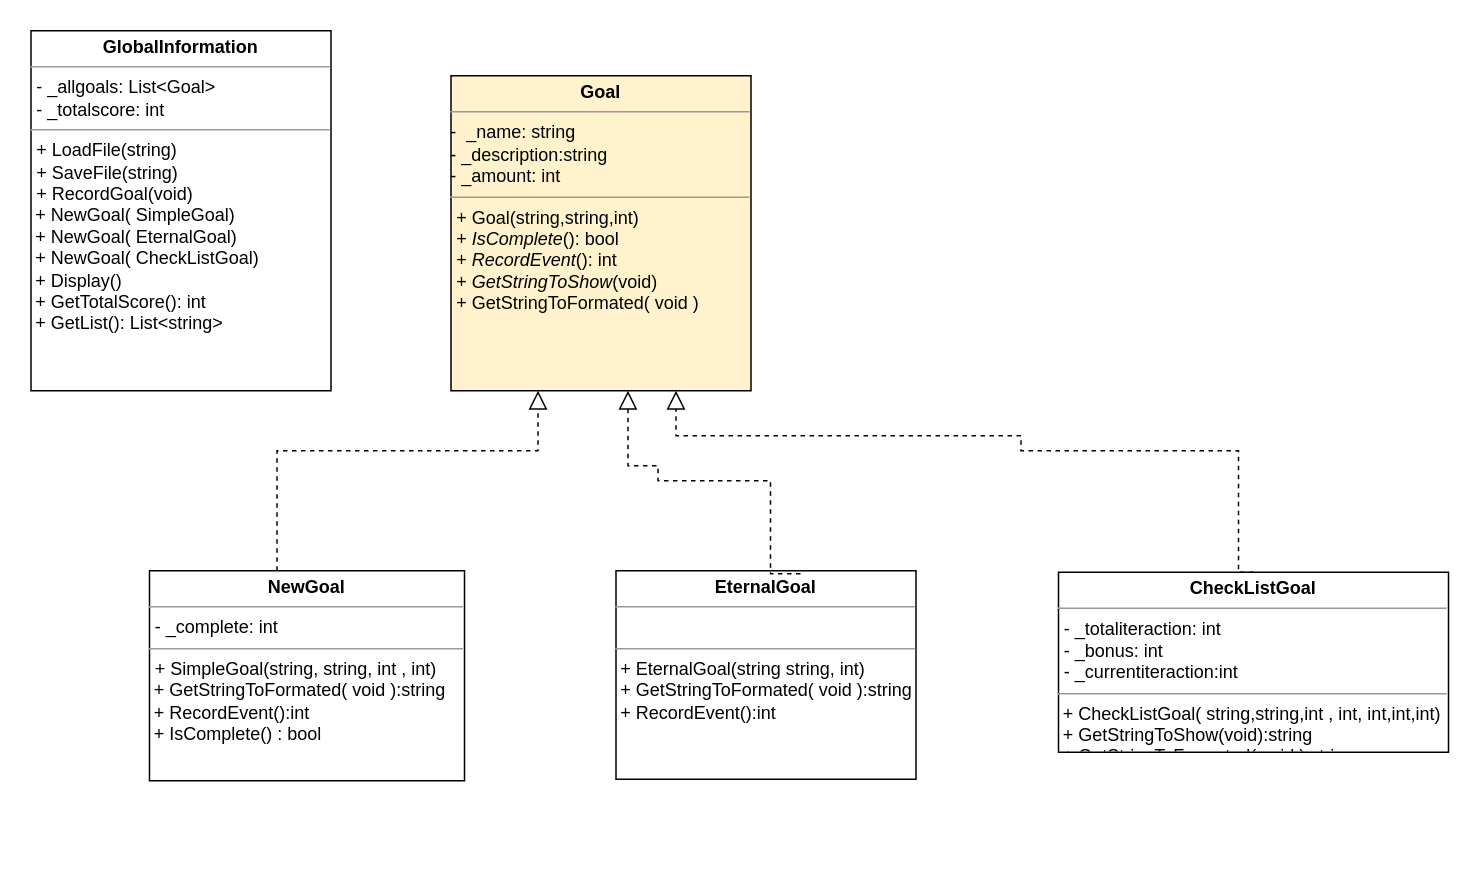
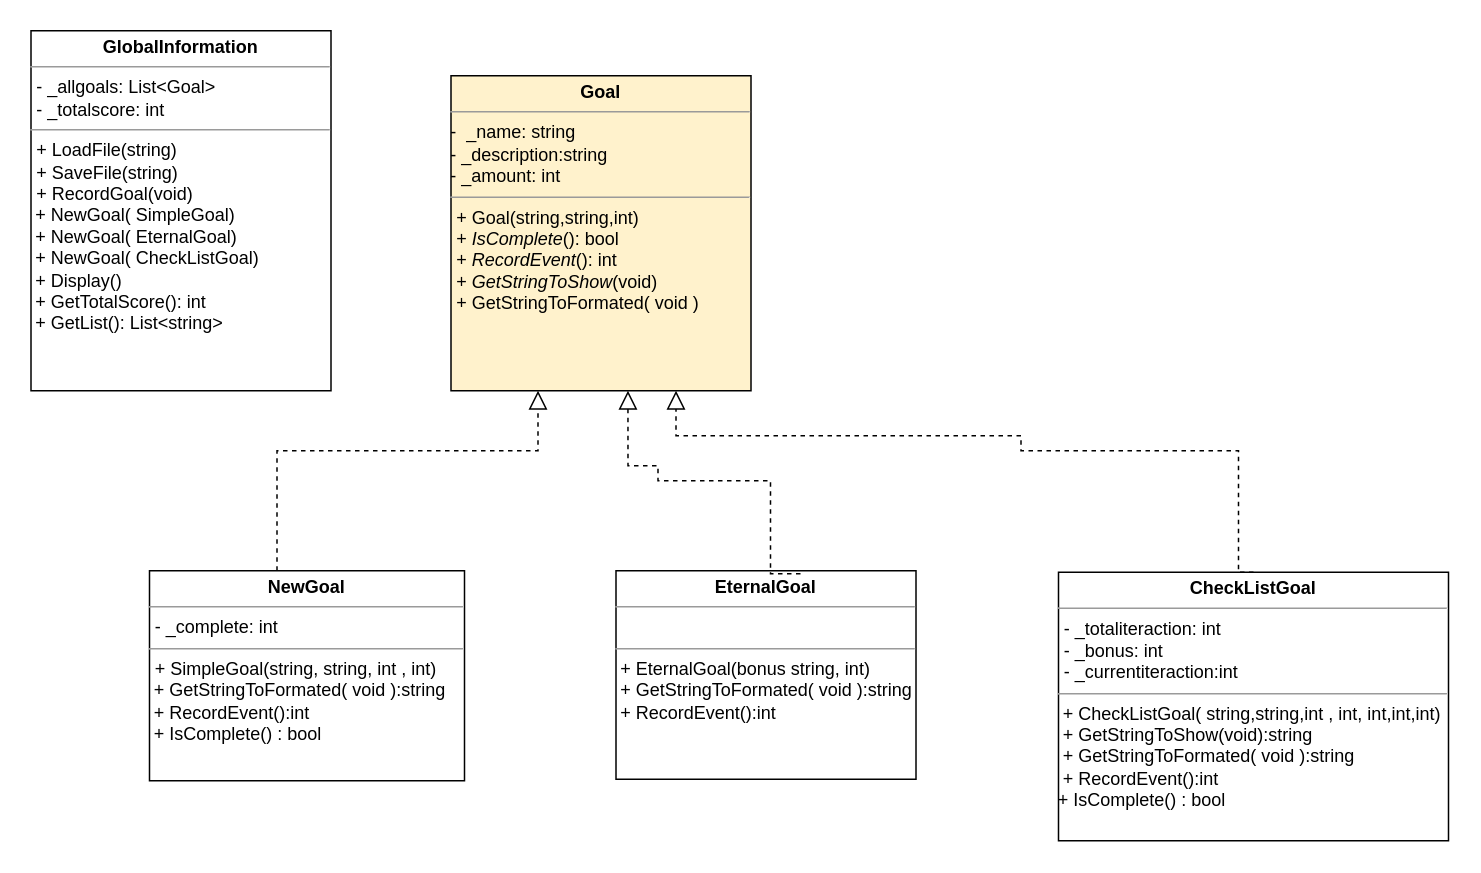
node "EternalGoal + EternalGoal(string string, int) + GetStringToFormated( void ):string + RecordEvent():int": label "EternalGoal + EternalGoal(string string, int) + GetStringToFormated( void ):string + RecordEvent():int" -> "EternalGoal + EternalGoal(bonus string, int) + GetStringToFormated( void ):string + RecordEvent():int"
node "CheckListGoal - _totaliteraction: int - _bonus: int - _currentiteraction:int + CheckListGoal( string,string,int , int, int,int,int) + GetStringToShow(void):string + GetStringToFormated( void ):string + RecordEvent():int + IsComplete() : bool": size 390x180 -> 390x269
